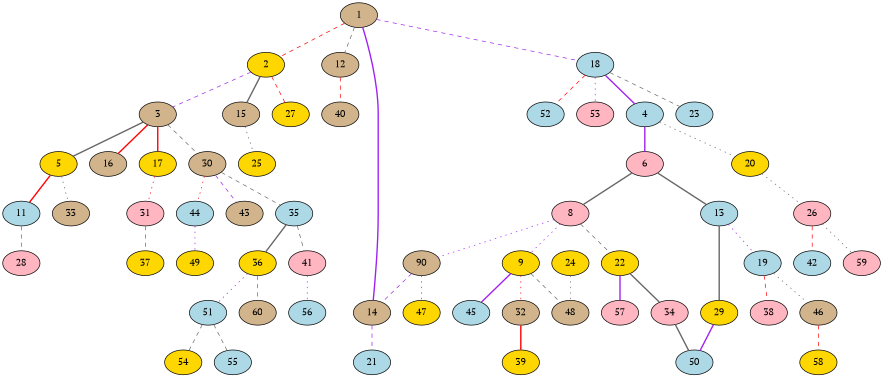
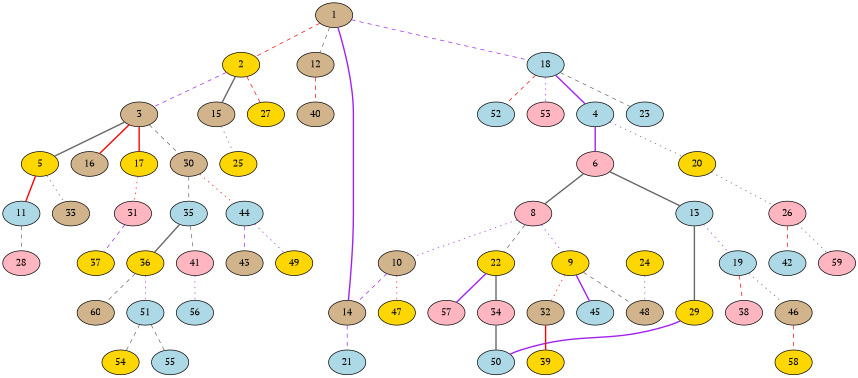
edge "30" -- "43": now "44" -- "43"
node "90": label "90" -> "10"
